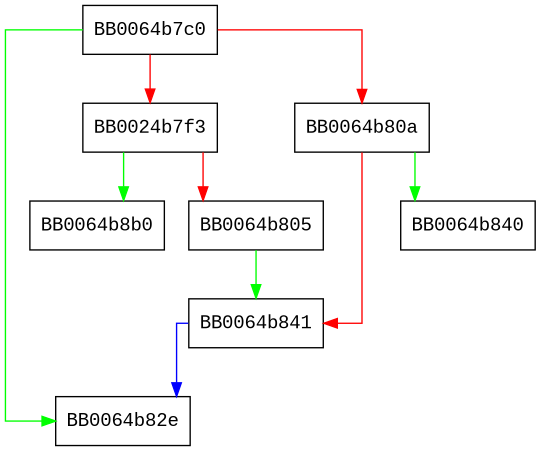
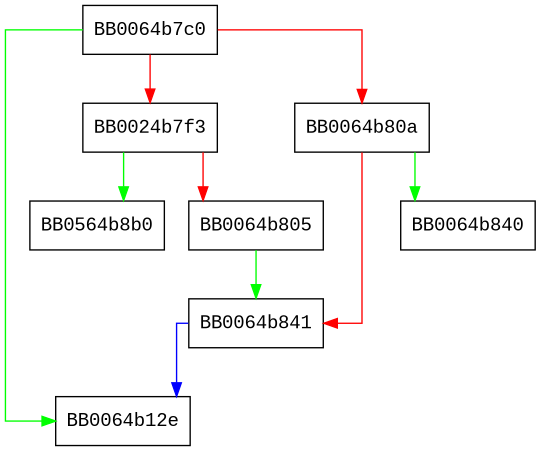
node "BB0064b8b0": label "BB0064b8b0" -> "BB0564b8b0"
node "BB0064b82e": label "BB0064b82e" -> "BB0064b12e"
